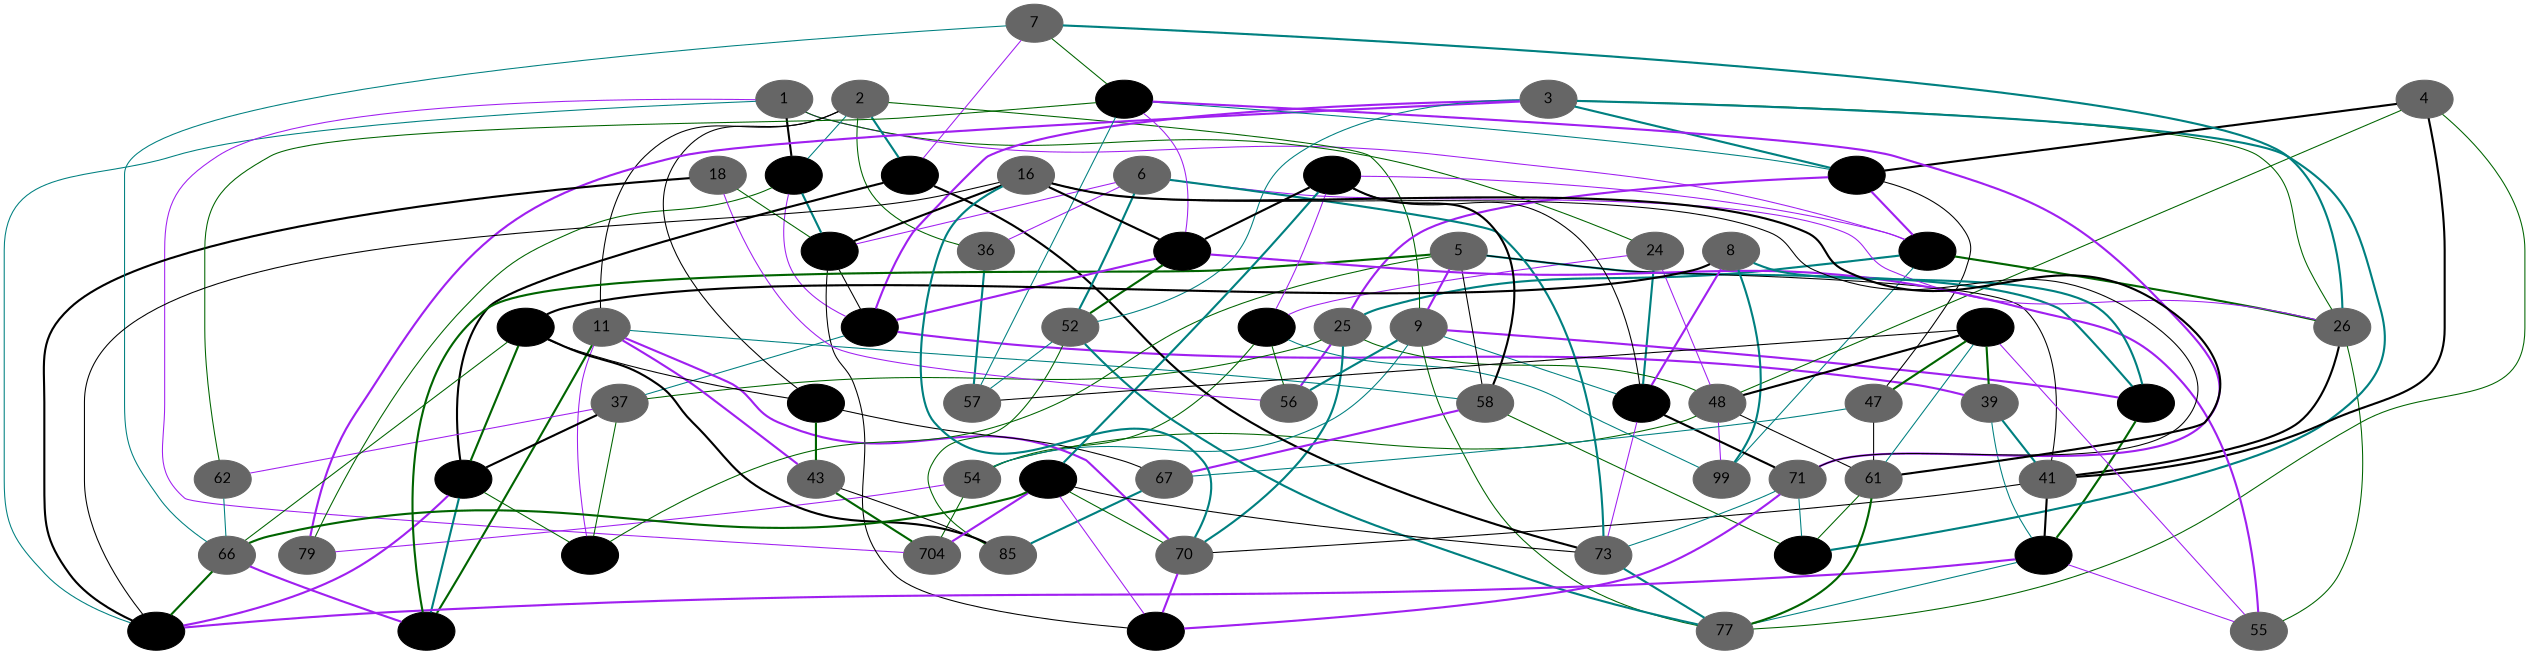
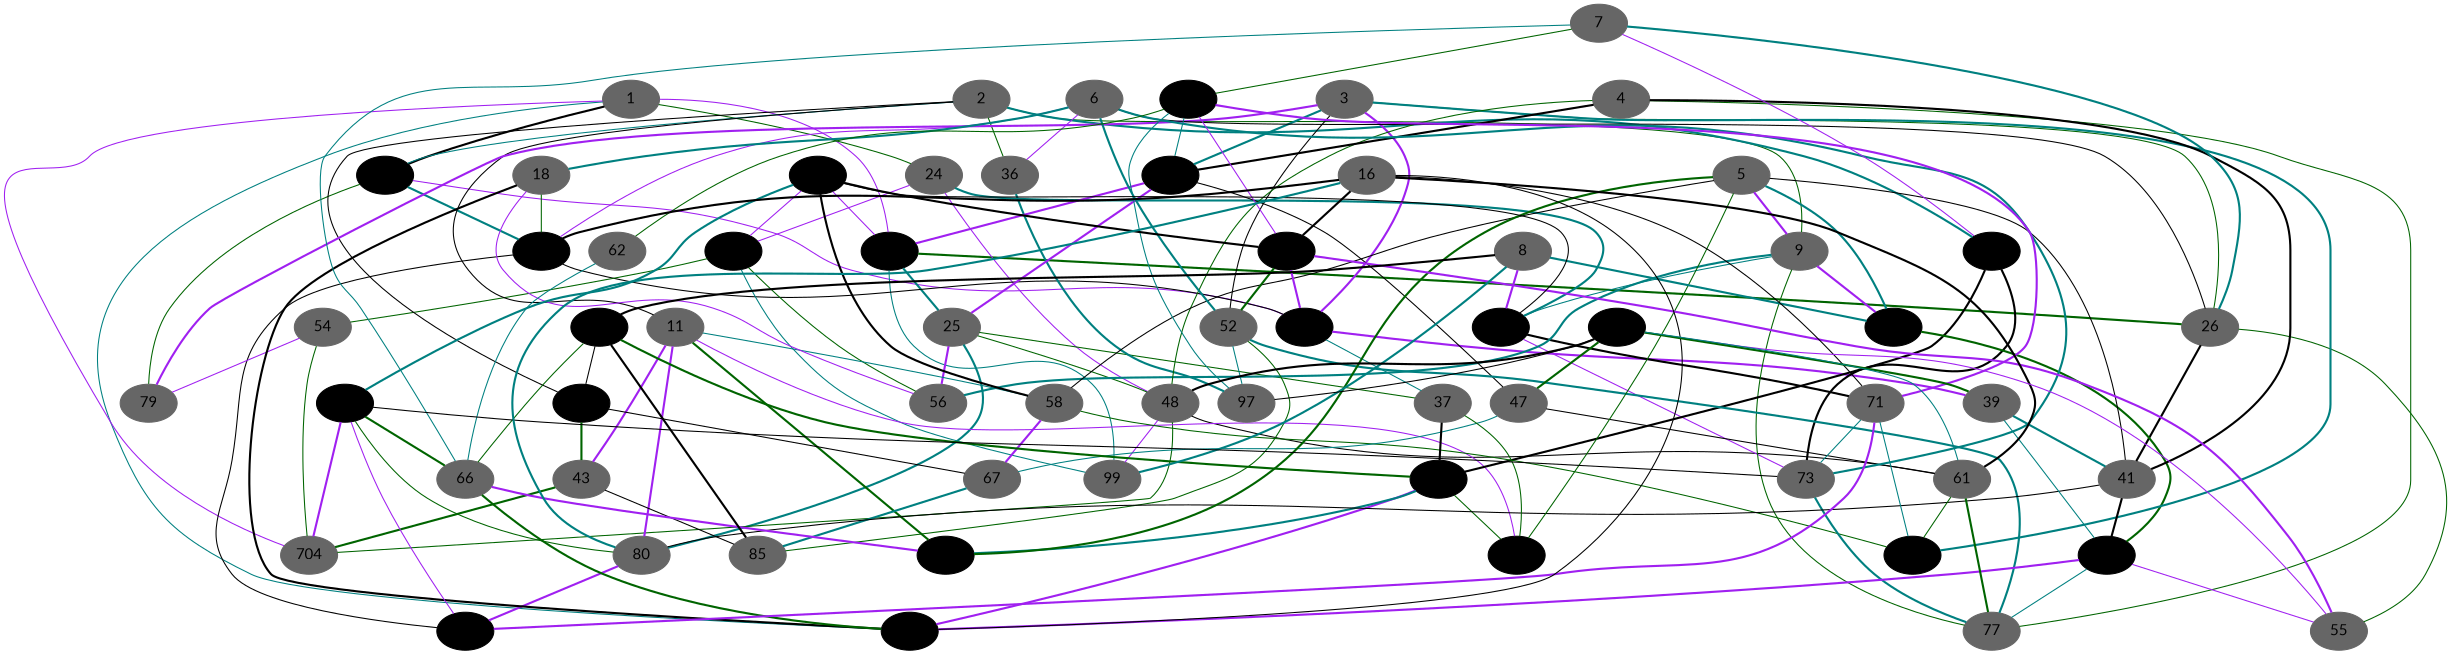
edge "6" -- "18": added
edge "3" -- "52": color teal -> black
edge "6" -- "26": color purple -> black
node "57": label "57" -> "97"
edge "37" -- "62": removed
edge "48" -- "54": now "48" -- "704"
edge "9" -- "54": removed
node "70": label "70" -> "80"
